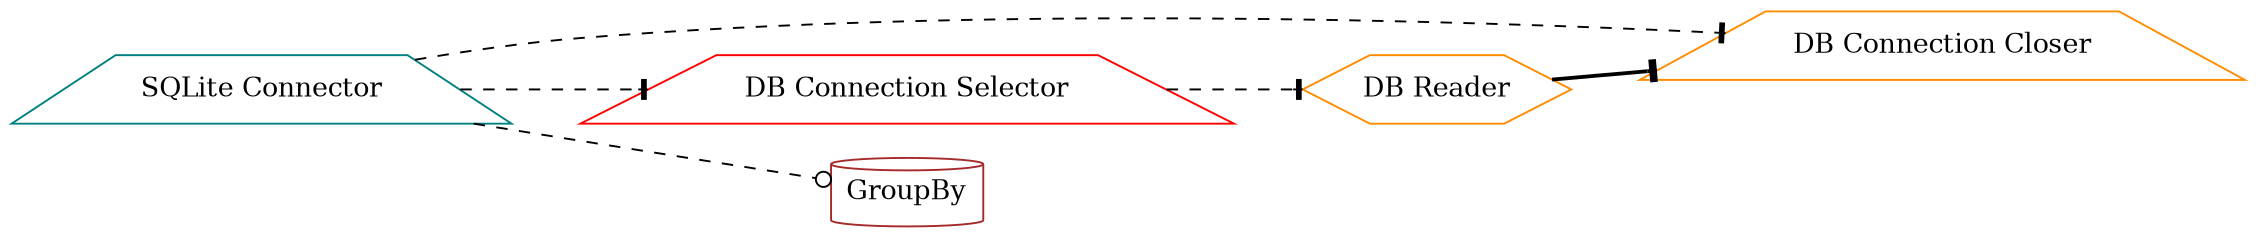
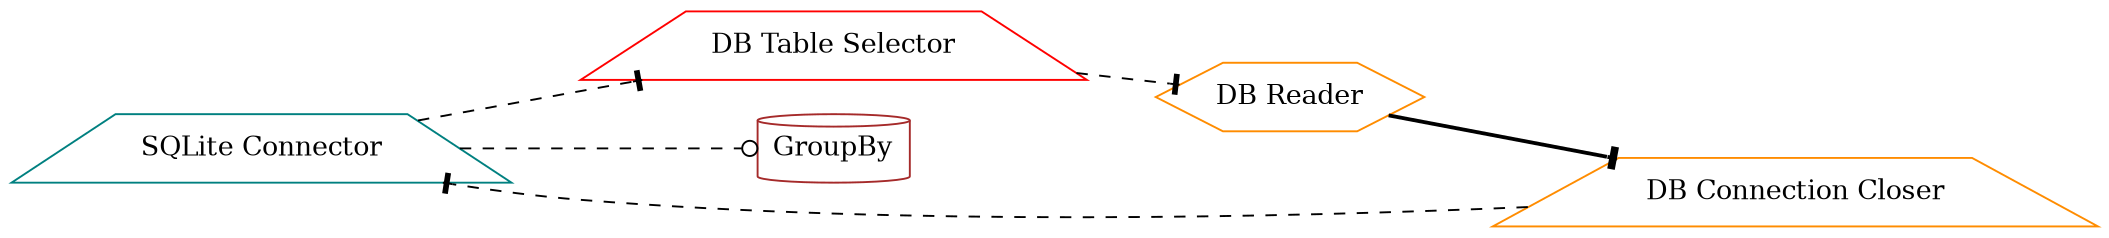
edge "SQLite Connector" -> "DB Connection Closer": reversed
node "DB Connection Selector": label "DB Connection Selector" -> "DB Table Selector"
